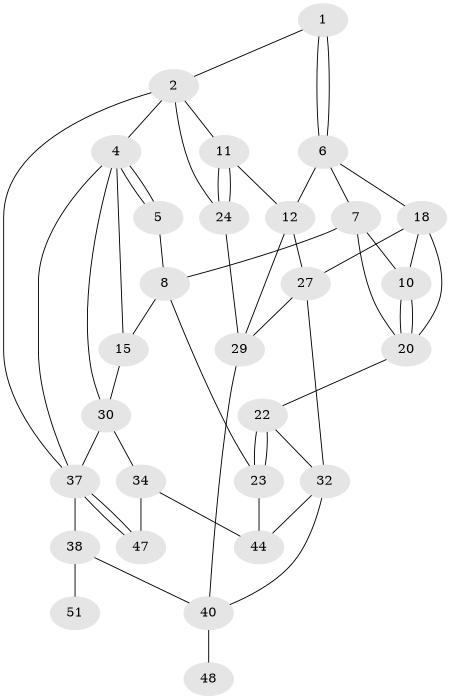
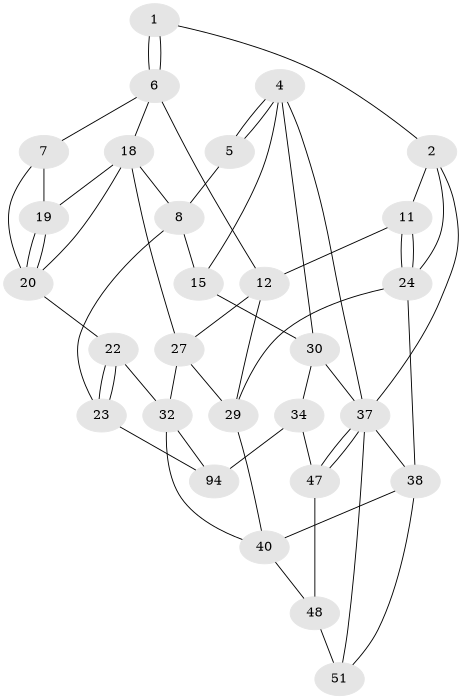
edge "2" -- "4": removed
edge "7" -- "8": now "18" -- "8"
node "10": label "10" -> "19"
edge "24" -- "38": added
node "44": label "44" -> "94"
edge "47" -- "48": added
edge "37" -- "51": added
edge "48" -- "51": added
